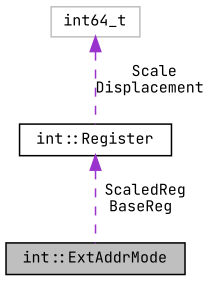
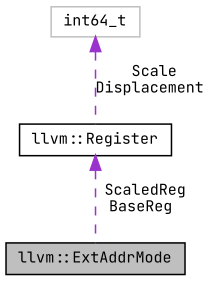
node "int::Register": label "int::Register" -> "llvm::Register"
node "int::ExtAddrMode": label "int::ExtAddrMode" -> "llvm::ExtAddrMode"
